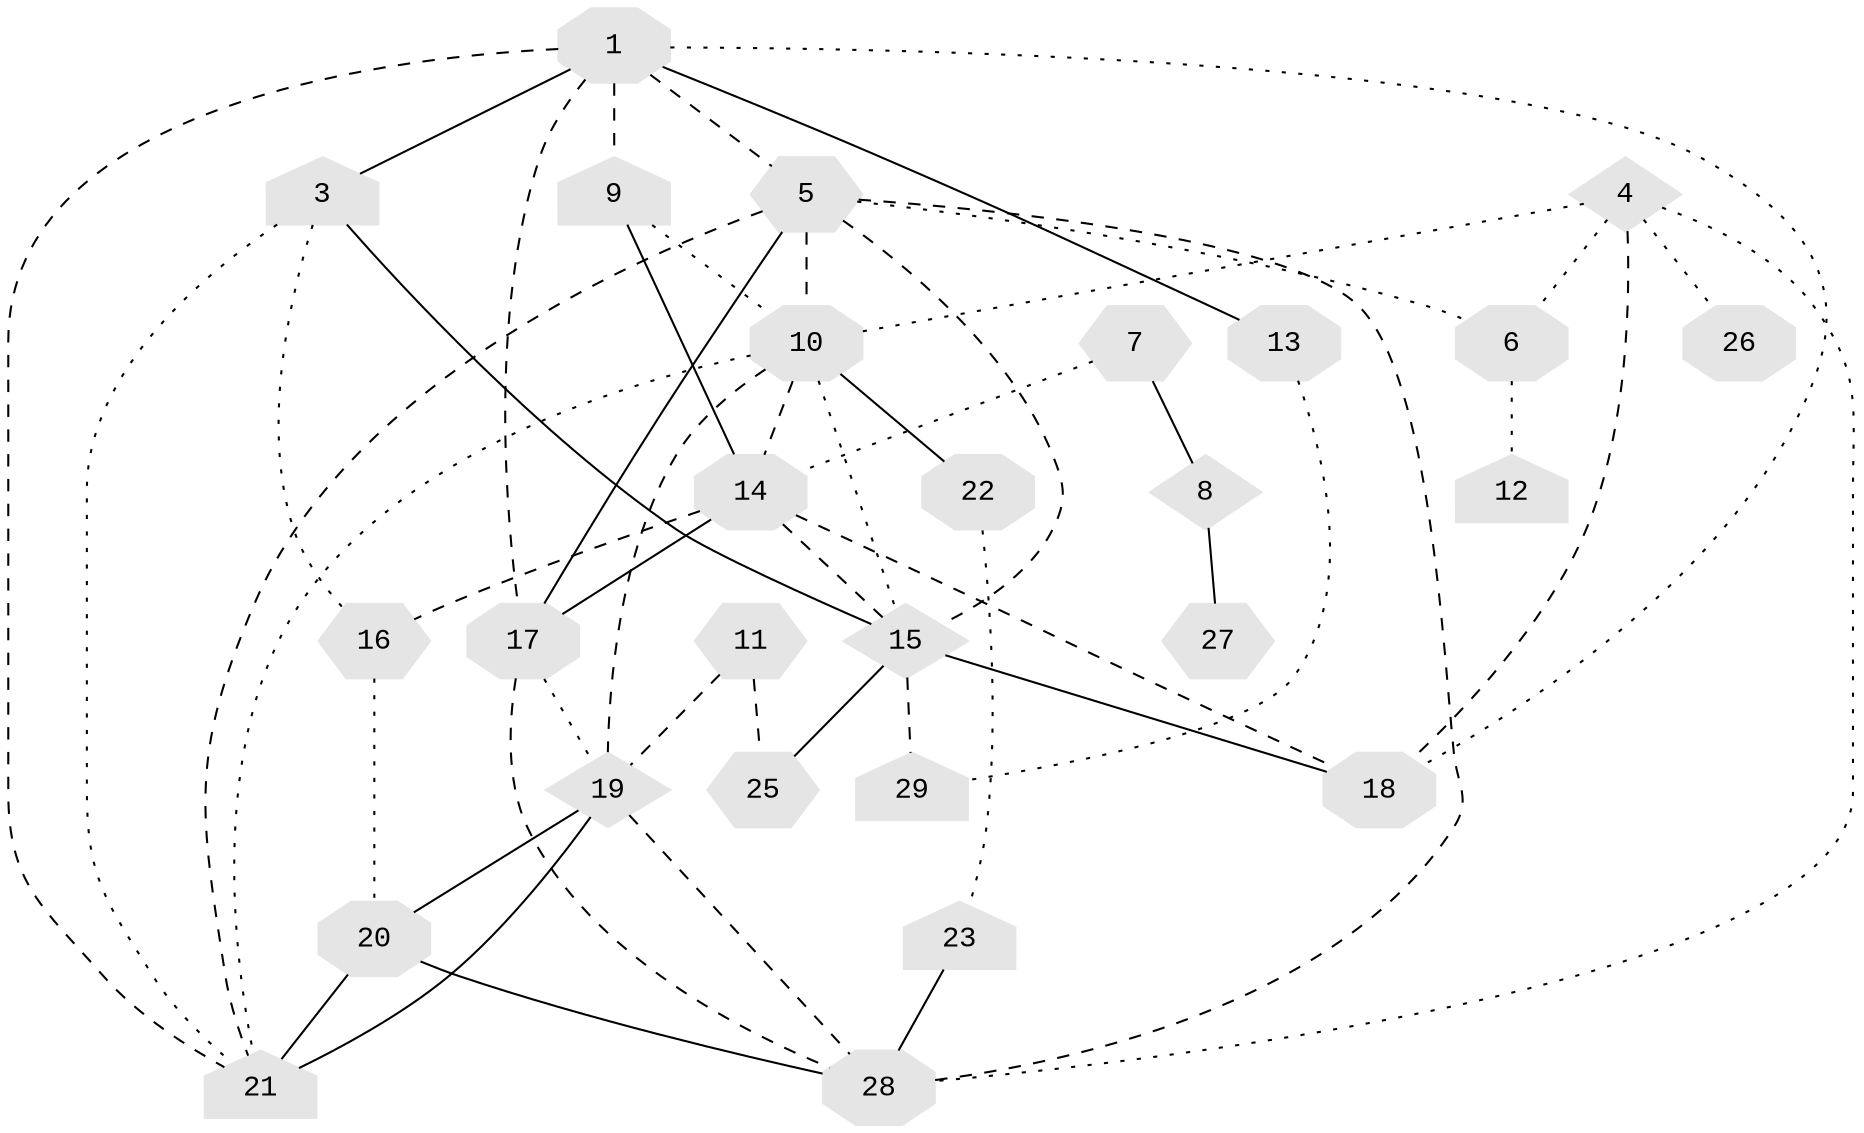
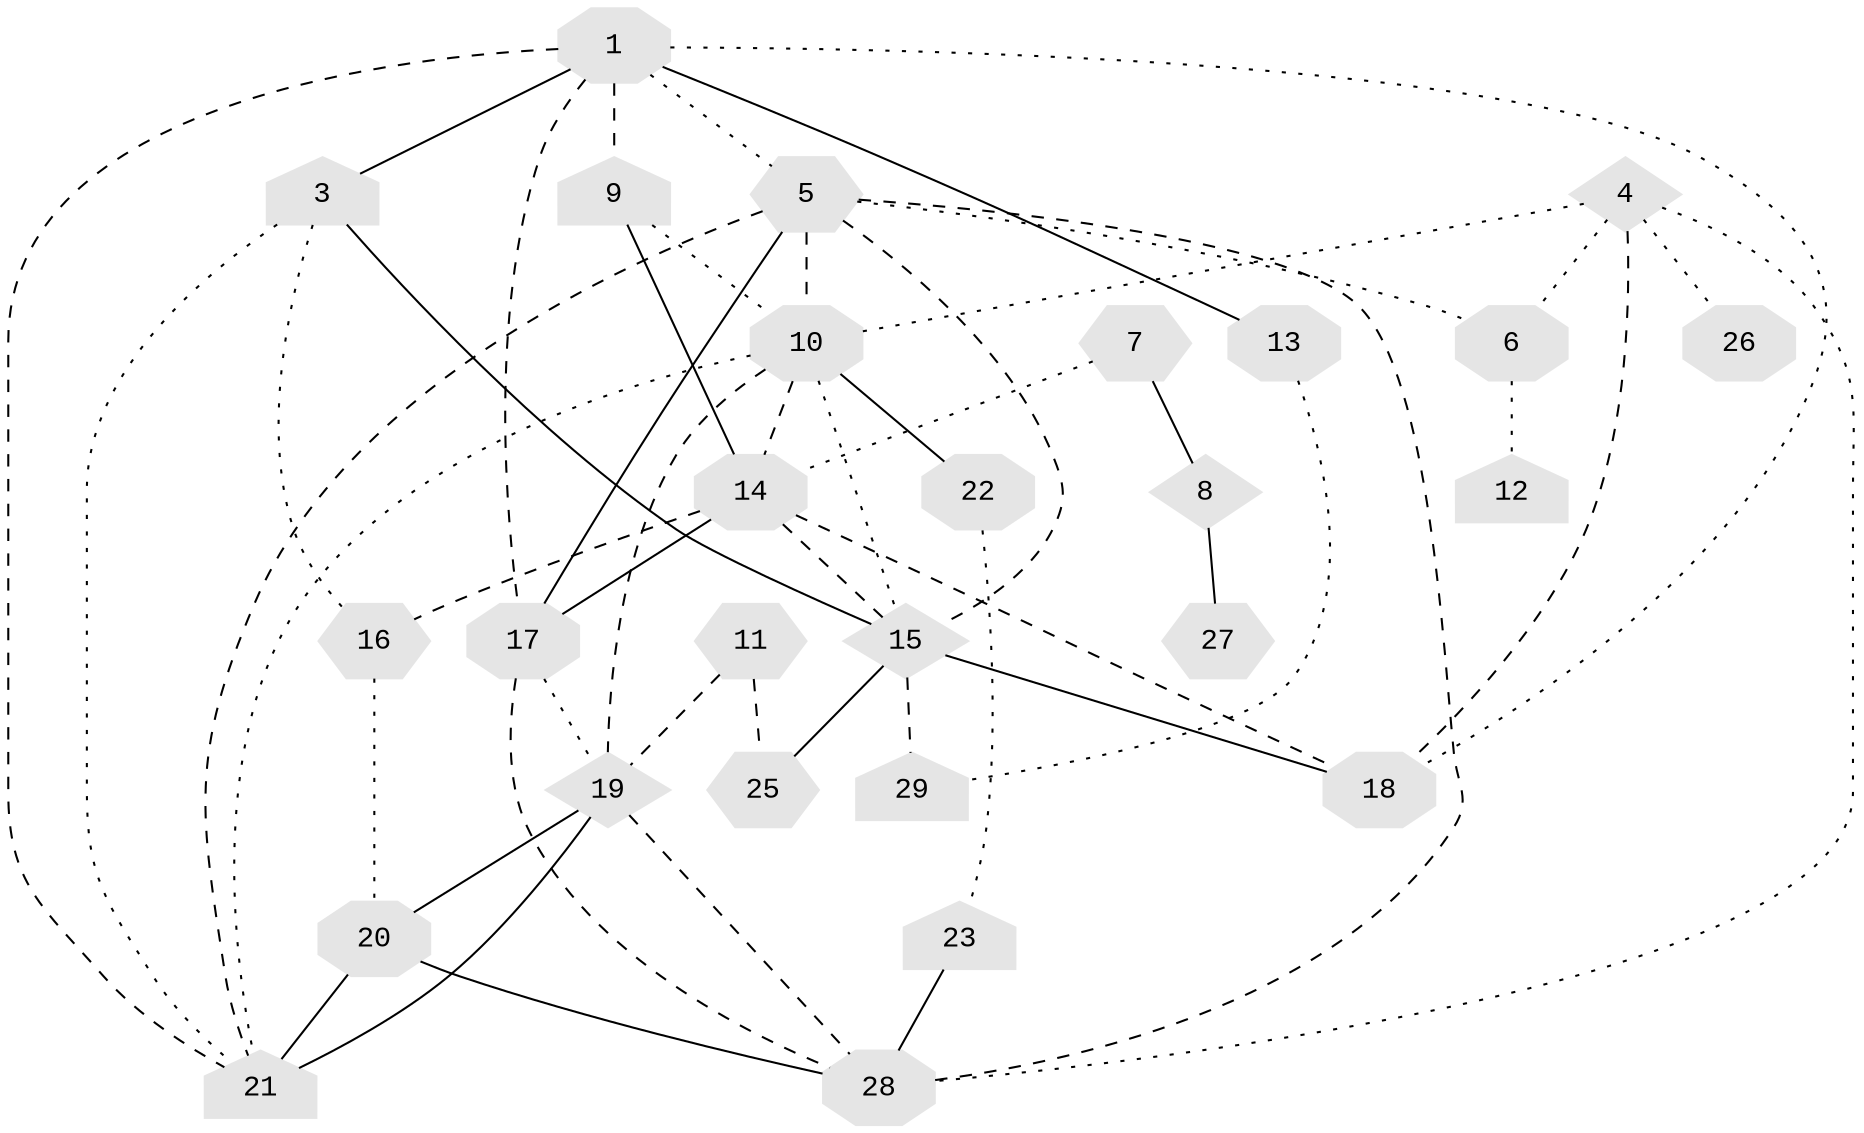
edge "1" -- "5": style dashed -> dotted
